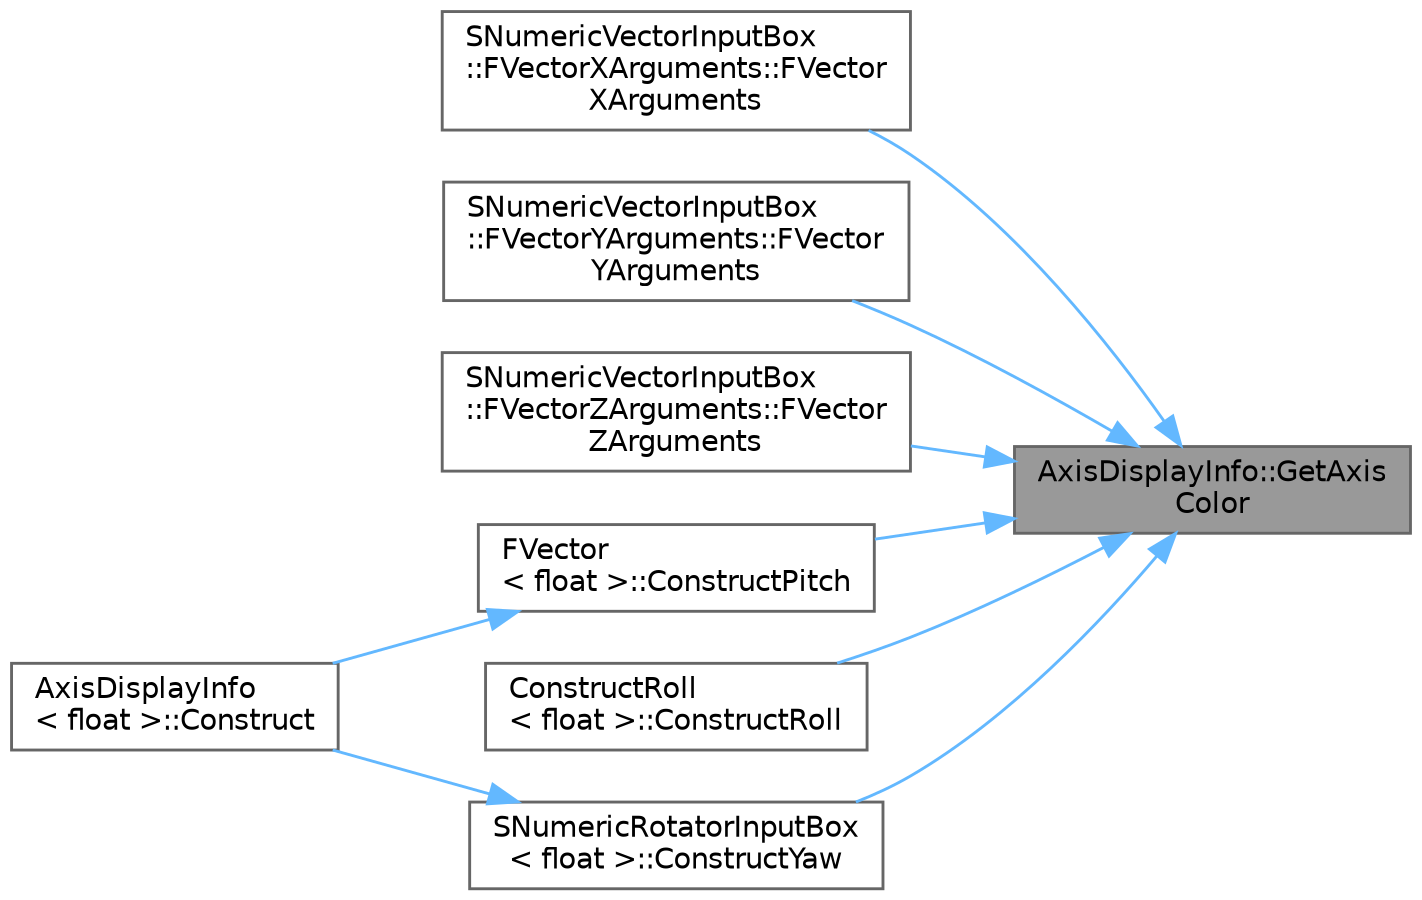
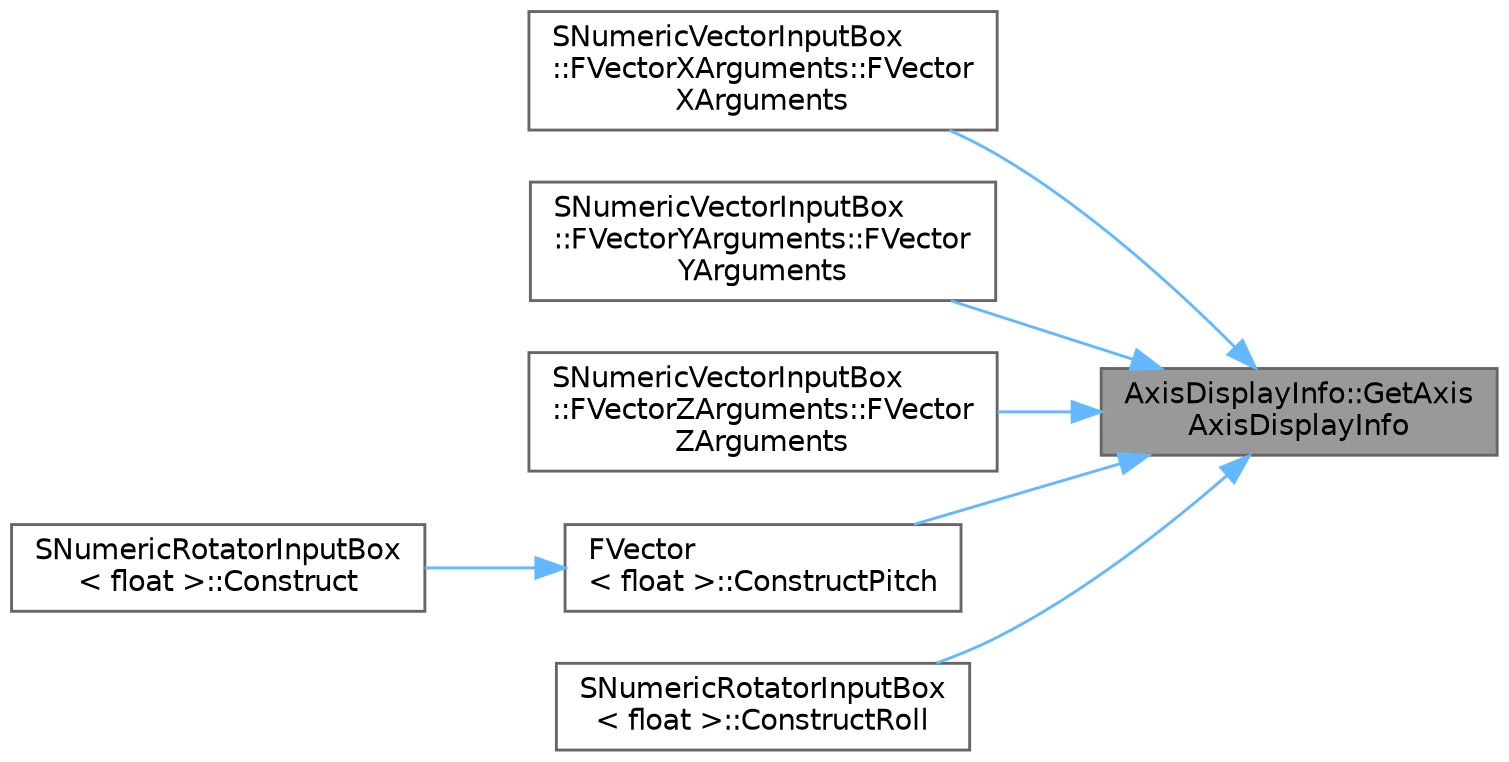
node "AxisDisplayInfo::GetAxis Color": label "AxisDisplayInfo::GetAxis Color" -> "AxisDisplayInfo::GetAxis AxisDisplayInfo"
node "AxisDisplayInfo < float >::Construct": label "AxisDisplayInfo < float >::Construct" -> "SNumericRotatorInputBox < float >::Construct"
node "ConstructRoll < float >::ConstructRoll": label "ConstructRoll < float >::ConstructRoll" -> "SNumericRotatorInputBox < float >::ConstructRoll"
node "SNumericRotatorInputBox < float >::ConstructYaw": removed
